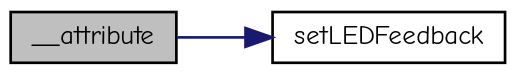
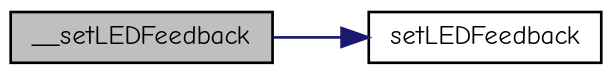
node "__attribute": label "__attribute" -> "__setLEDFeedback"
